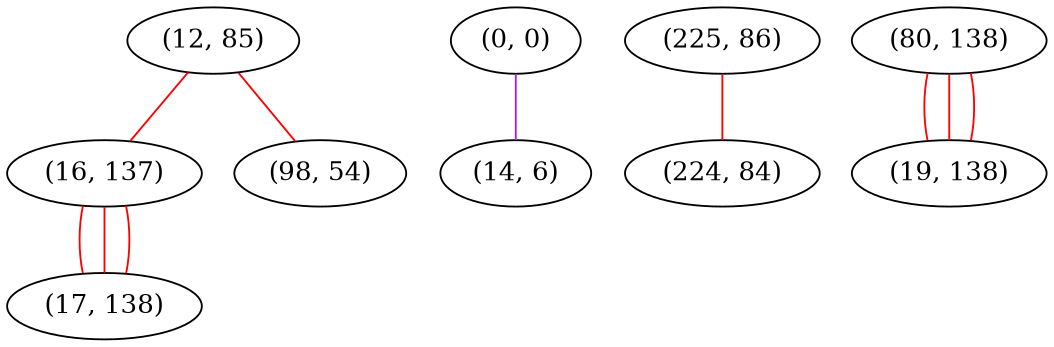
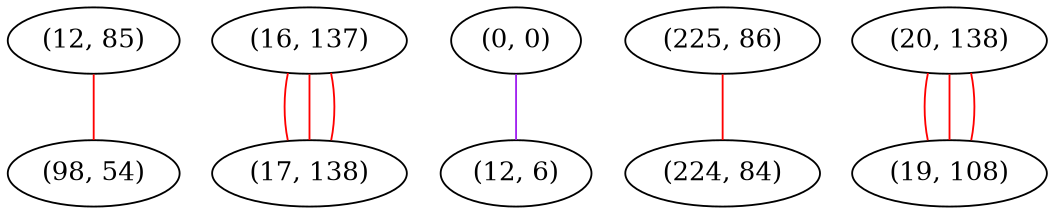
node "(80, 138)": label "(80, 138)" -> "(20, 138)"
edge "(12, 85)" -- "(16, 137)": removed
node "(14, 6)": label "(14, 6)" -> "(12, 6)"
node "(19, 138)": label "(19, 138)" -> "(19, 108)"
